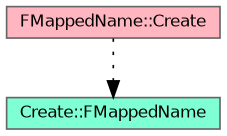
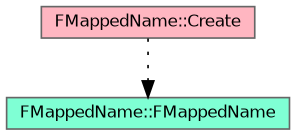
node "Create::FMappedName": label "Create::FMappedName" -> "FMappedName::FMappedName"
